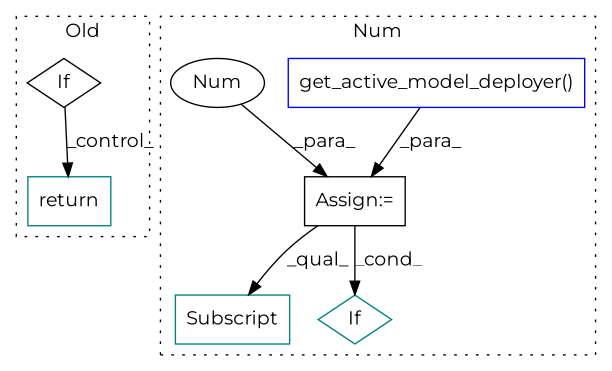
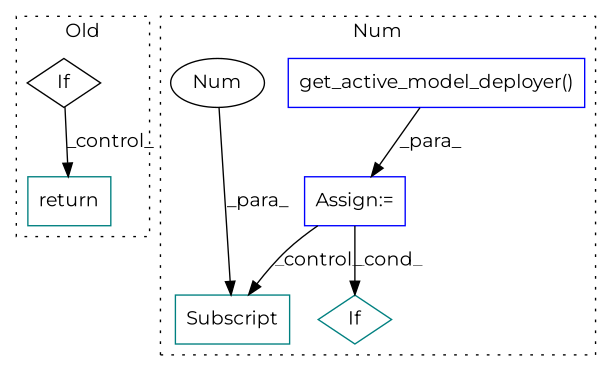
edge "Num" -> "Assign:=": now "Num" -> "Subscript"
node "Assign:=": color black -> blue
edge "Assign:=" -> "Subscript": label "_qual_" -> "_control_"
